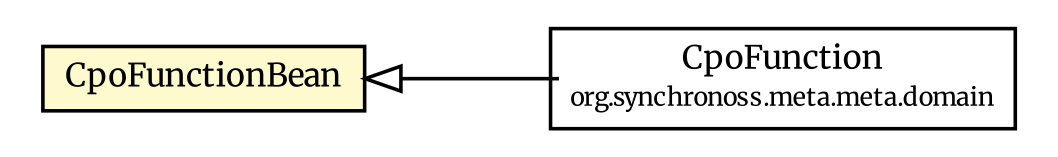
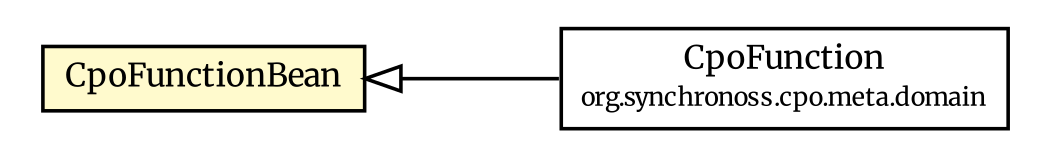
node "CpoFunction": text "org.synchronoss.meta.meta.domain" -> "org.synchronoss.cpo.meta.domain"
